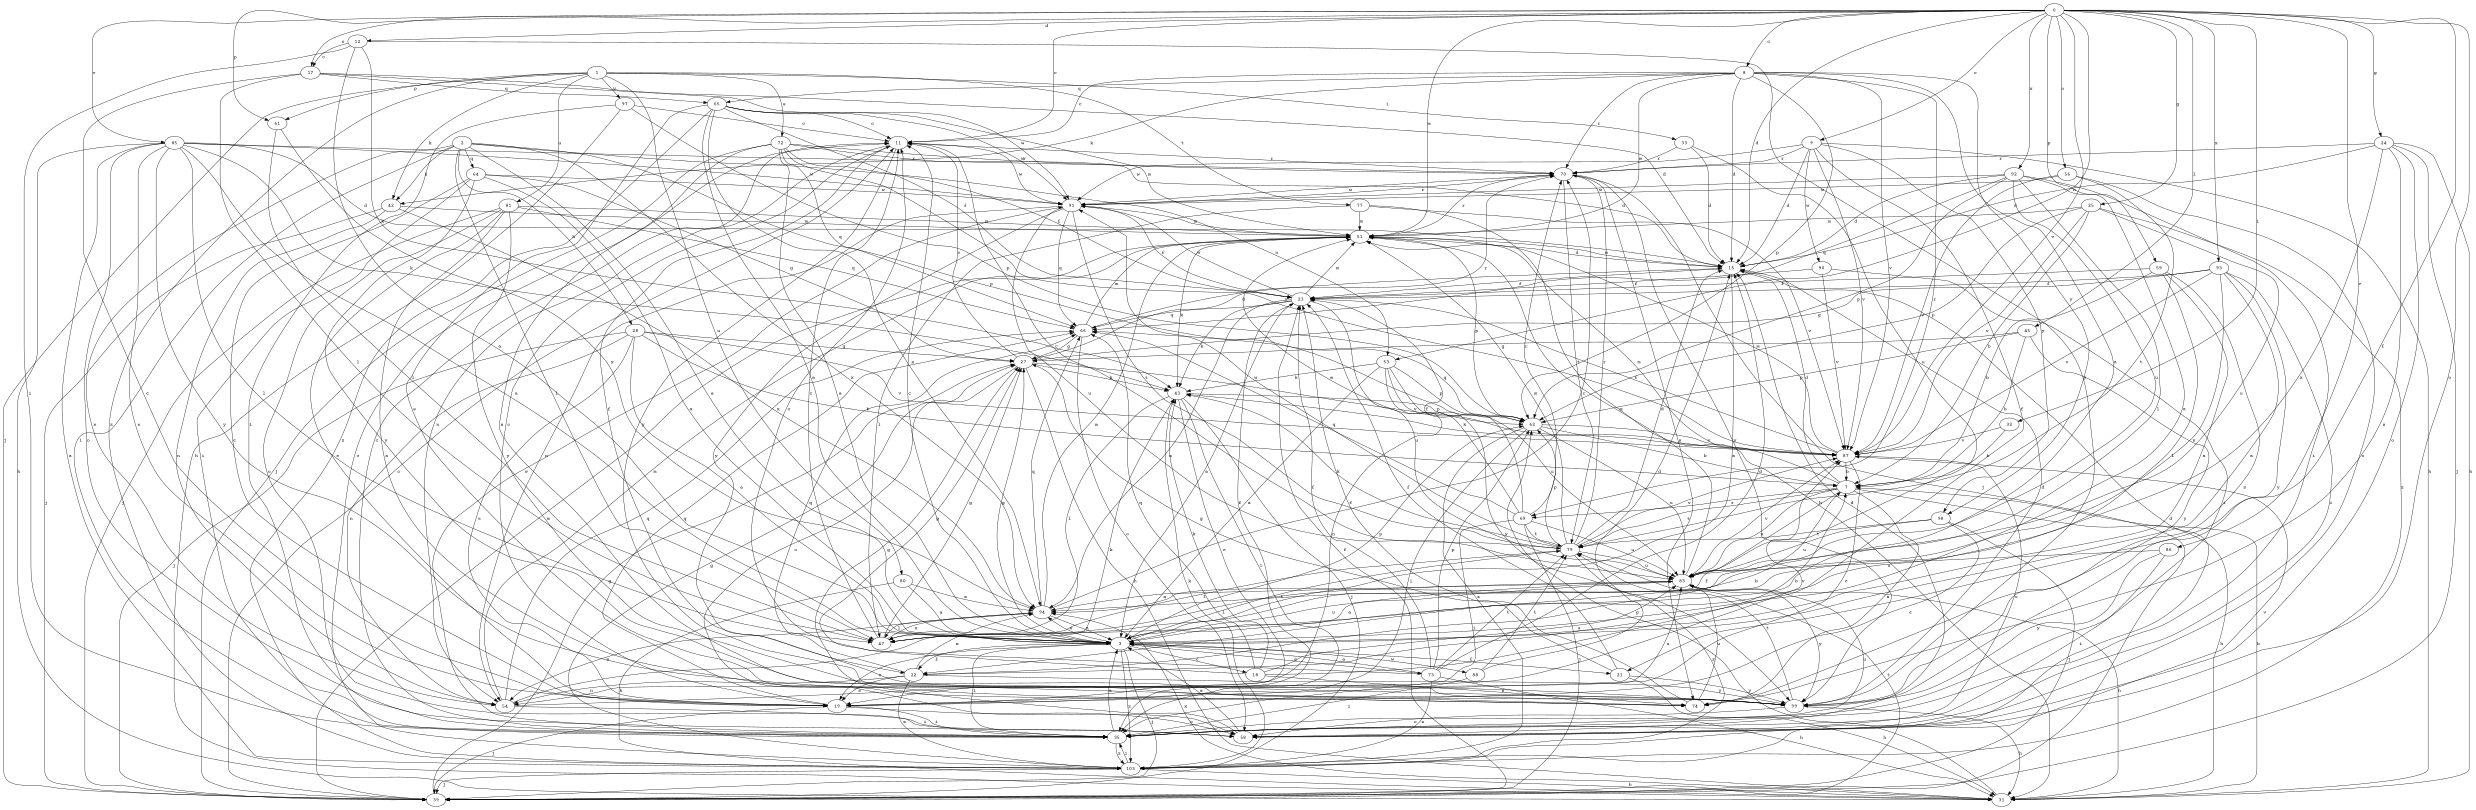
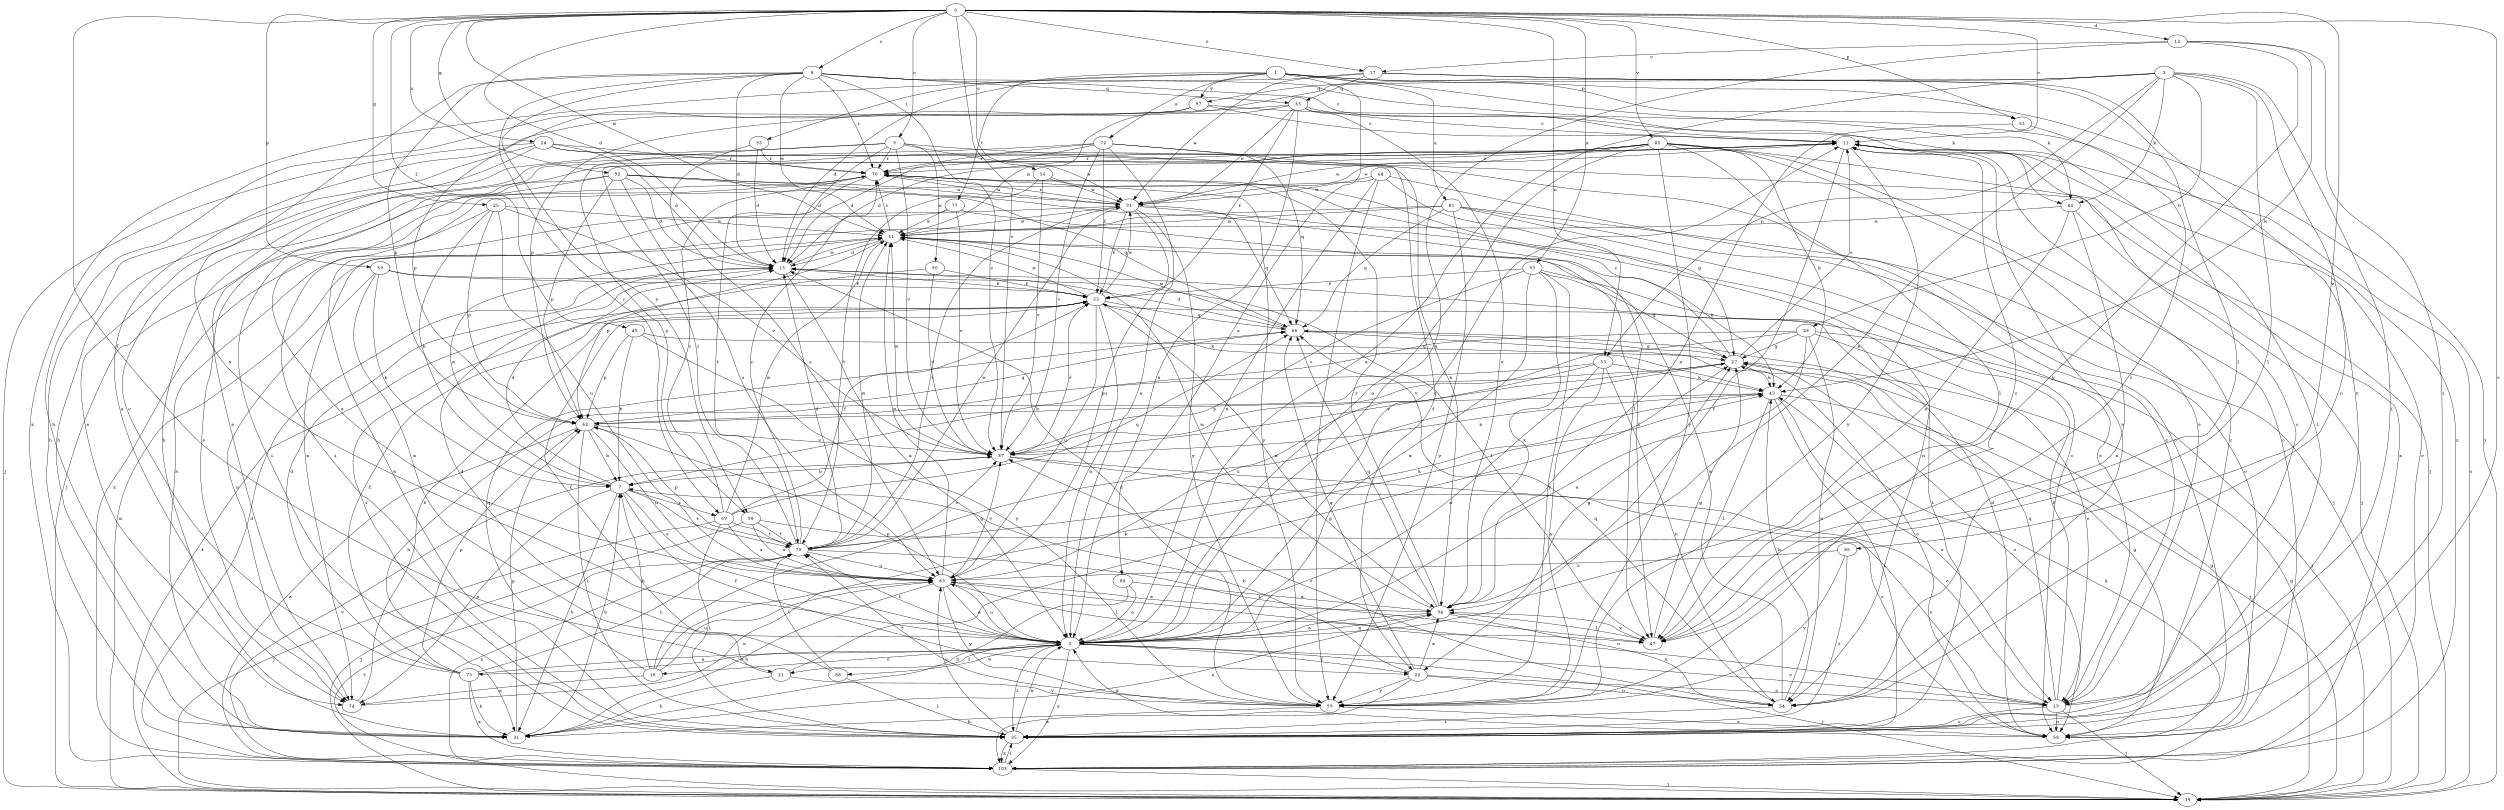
edge "2" -> "64": now "2" -> "97"
node "32": removed
edge "103" -> "31": removed, label "h"
